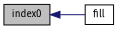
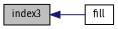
node "index0": label "index0" -> "index3"
